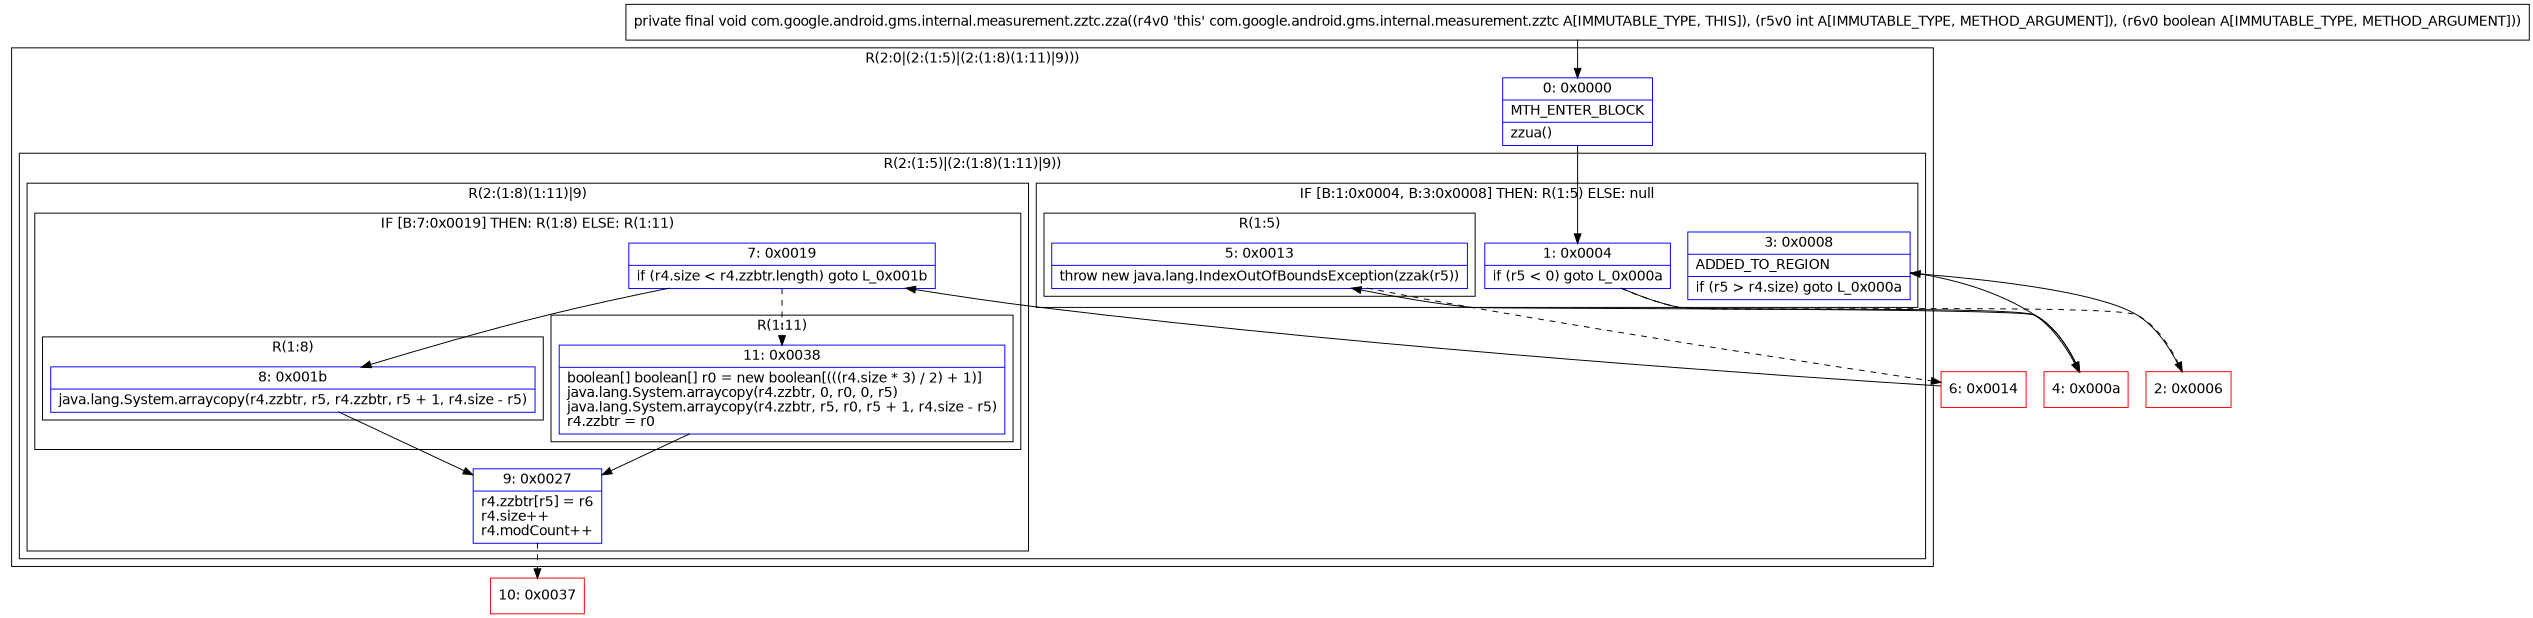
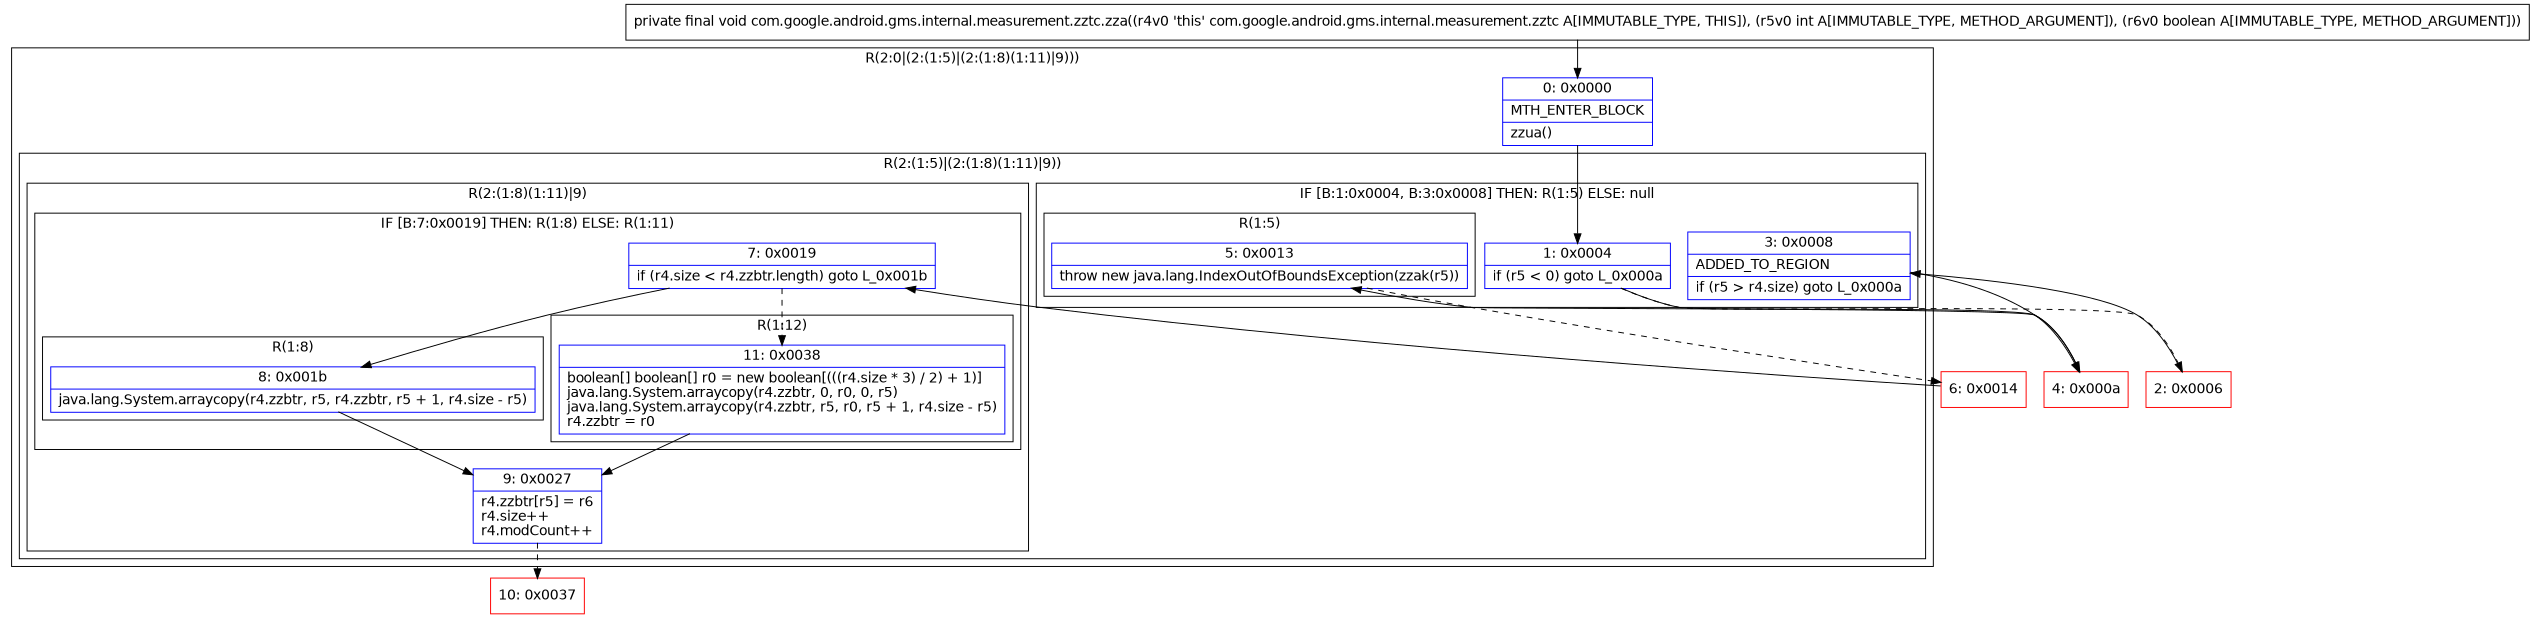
cluster "R(1:11)": label "R(1:11)" -> "R(1:12)"
